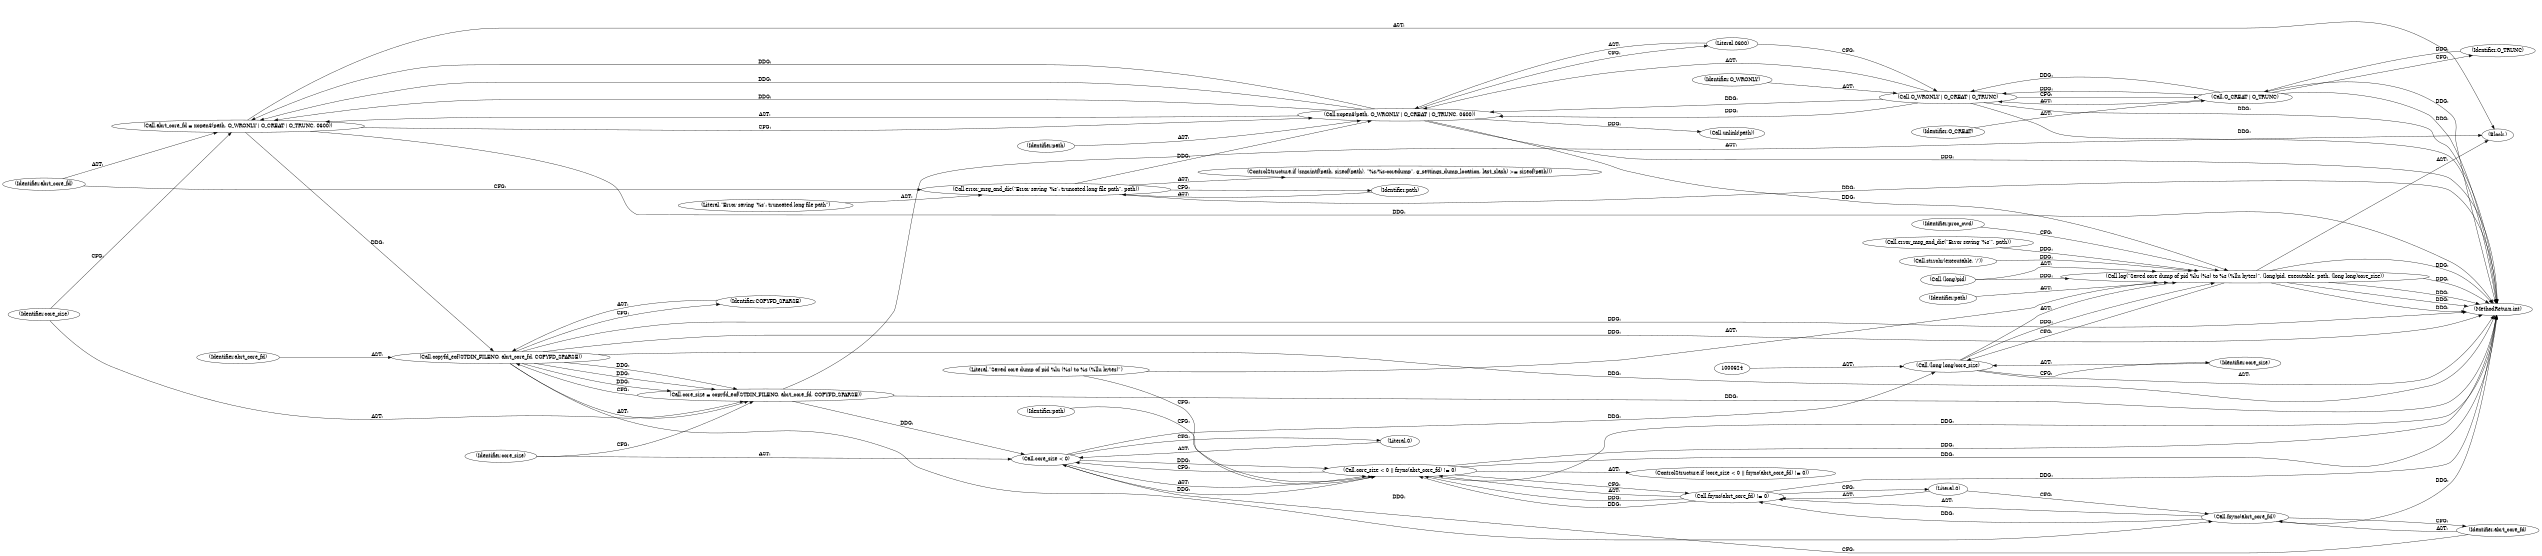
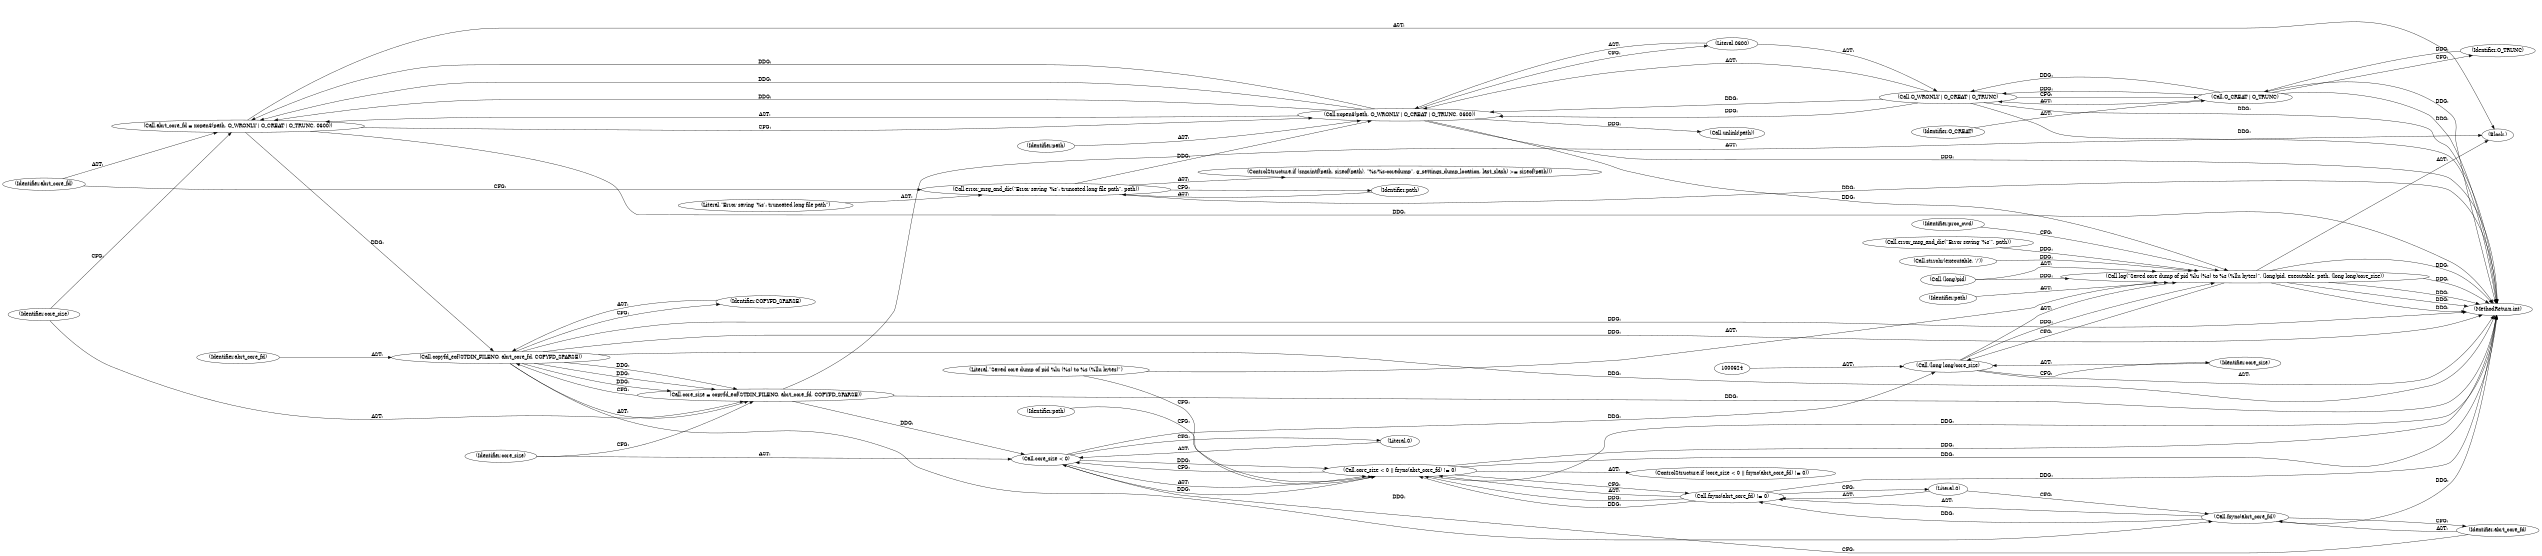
edge "(Literal,0600)" -> "(Call,O_WRONLY | O_CREAT | O_TRUNC)": label "CFG: " -> "AST: "
node "(Identifier,O_WRONLY)": removed
